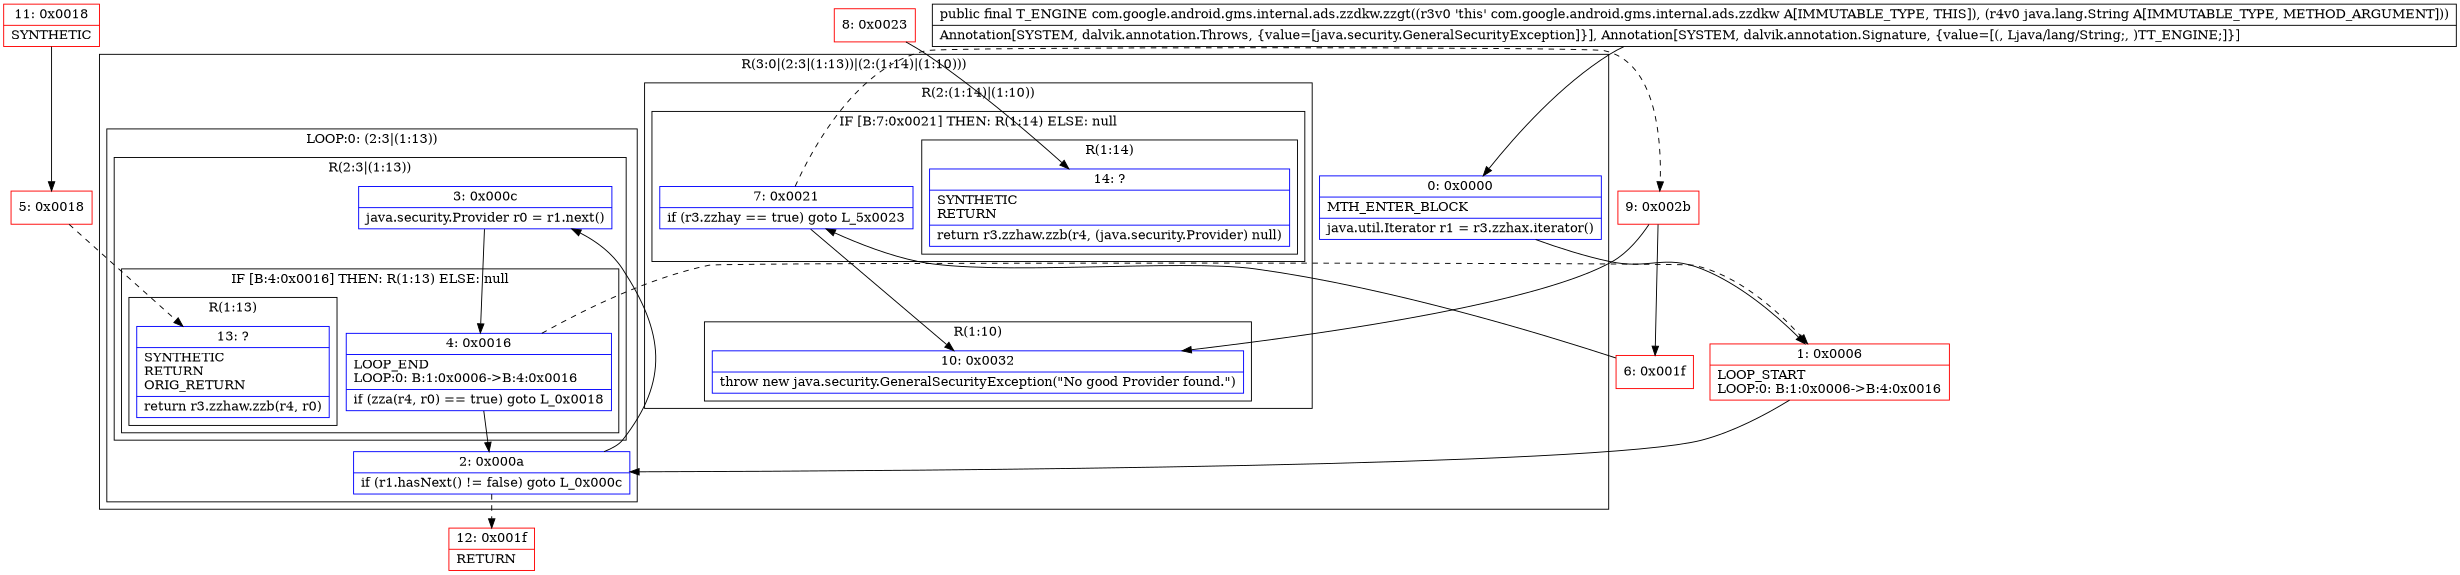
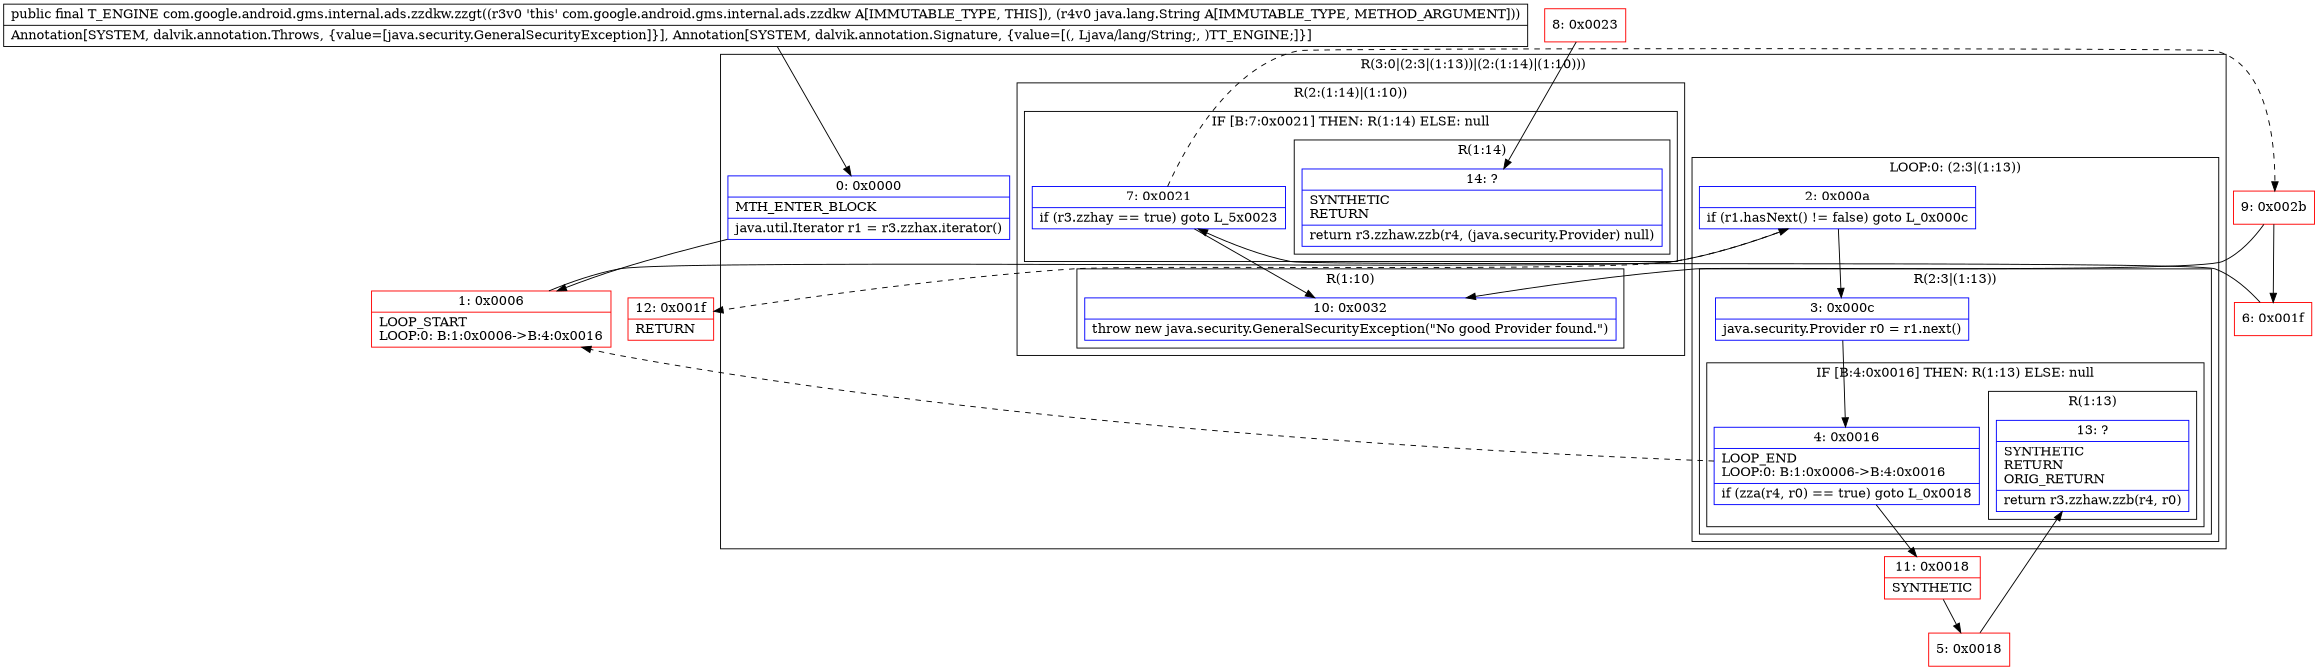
edge "5: 0x0018" -> "13: ?": style dashed -> solid
edge "4: 0x0016" -> "2: 0x000a": now "4: 0x0016" -> "11: 0x0018"
